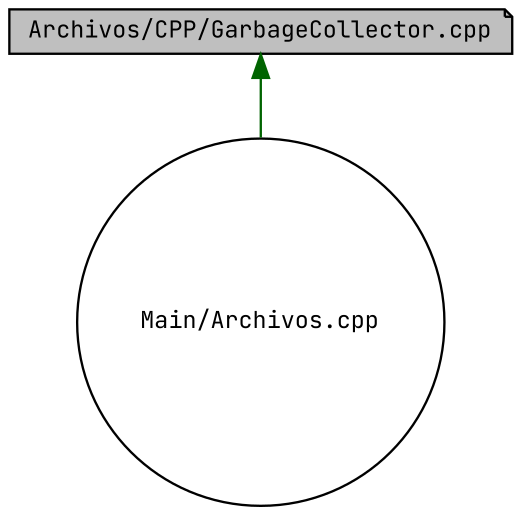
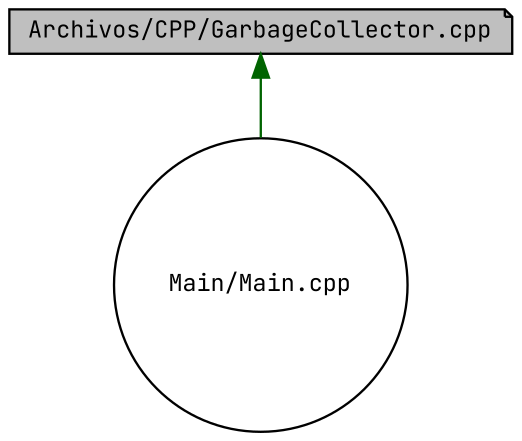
node "Main/Archivos.cpp": label "Main/Archivos.cpp" -> "Main/Main.cpp"
